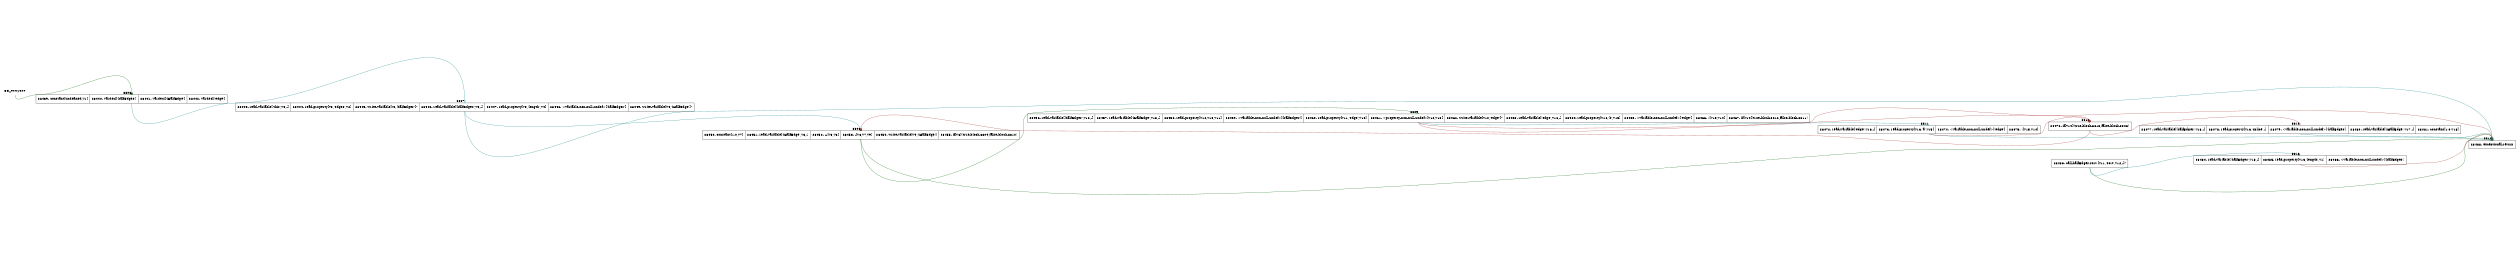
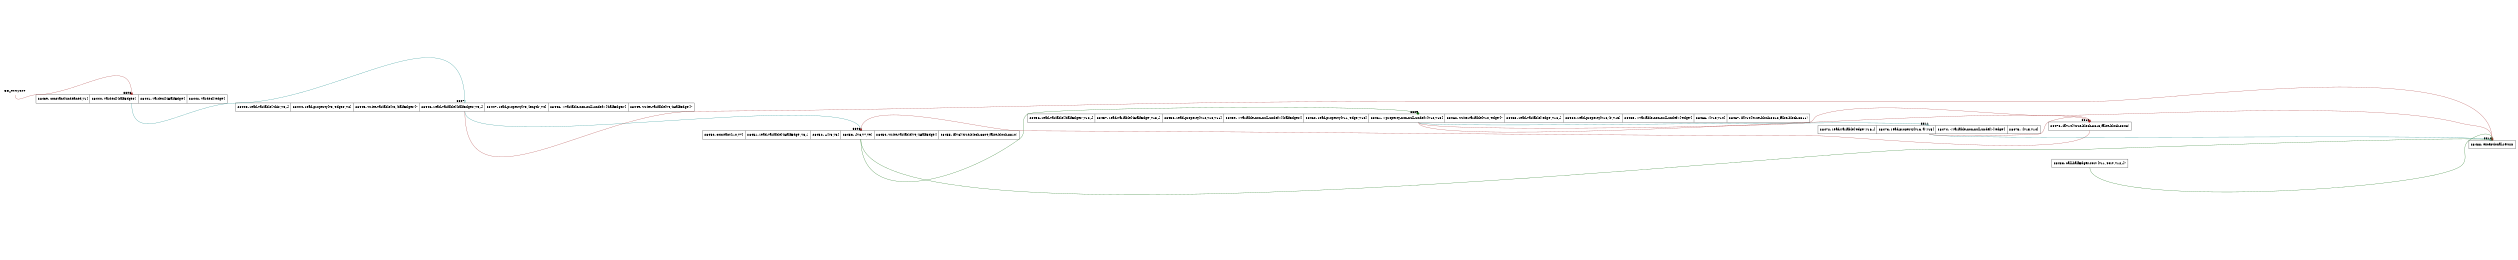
edge "BB_entry329" -> "28439: constant[undefined,v1]": color darkgreen -> brown
edge "28443: read-variable['this',v3,-]" -> "28488: exceptional-return": color teal -> brown
edge "28450: constant[1.0,v7]" -> "28456: read-variable['halfEdges',v12,-]": arrowhead onormal -> box
node "28477: read-variable['halfEdges',v16,-]": removed
node "28484: read-variable['halfEdges',v13,-]": removed
